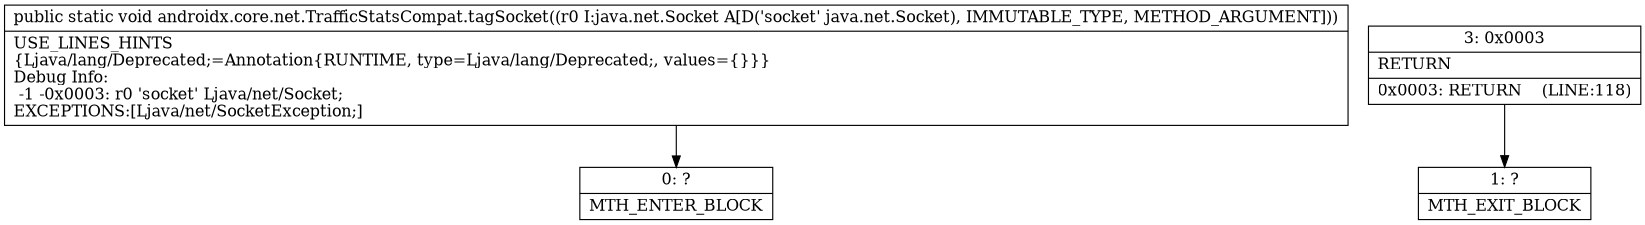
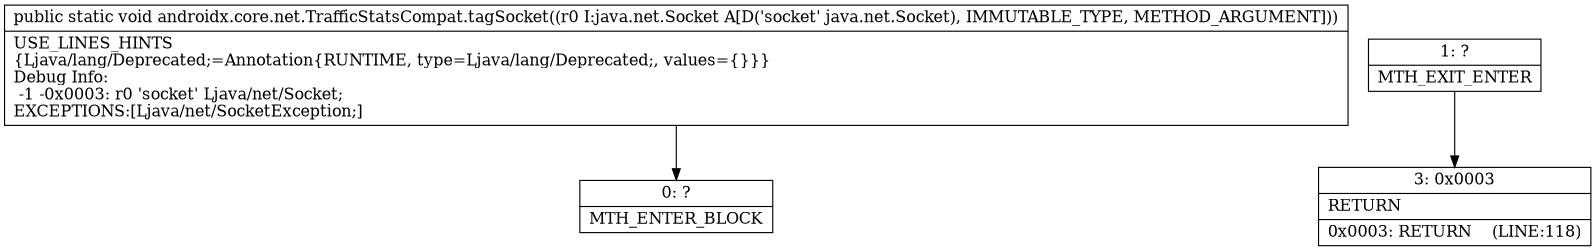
edge "3: 0x0003" -> "1: ?": reversed
node "1: ?": text "MTH_EXIT_BLOCK" -> "MTH_EXIT_ENTER"
